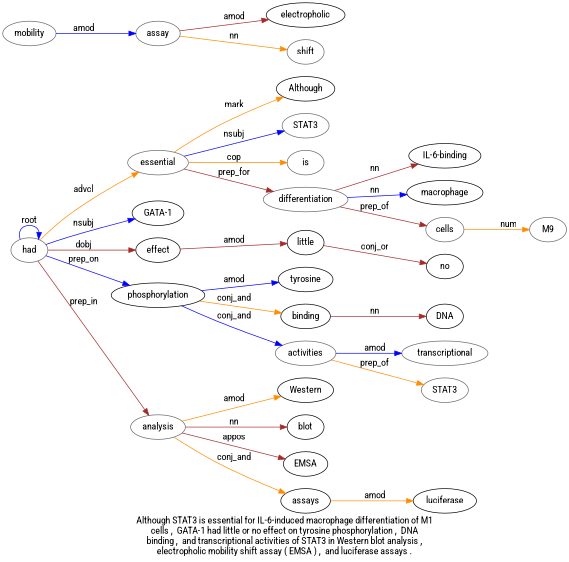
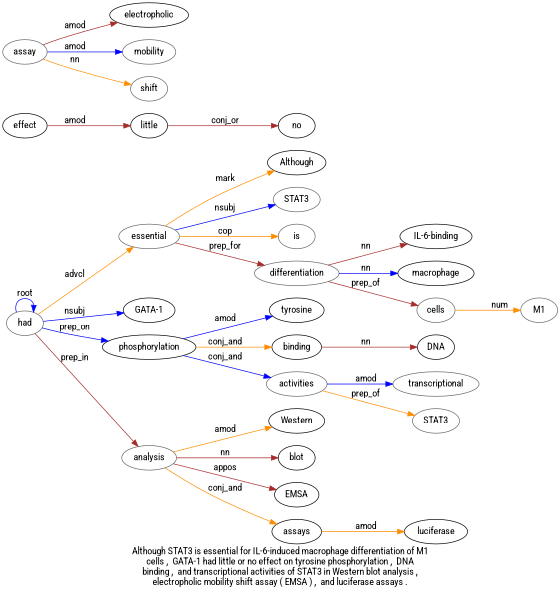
edge "mobility" -> "assay": reversed
node "M9": label "M9" -> "M1"
edge "had" -> "effect": removed, label "dobj"
